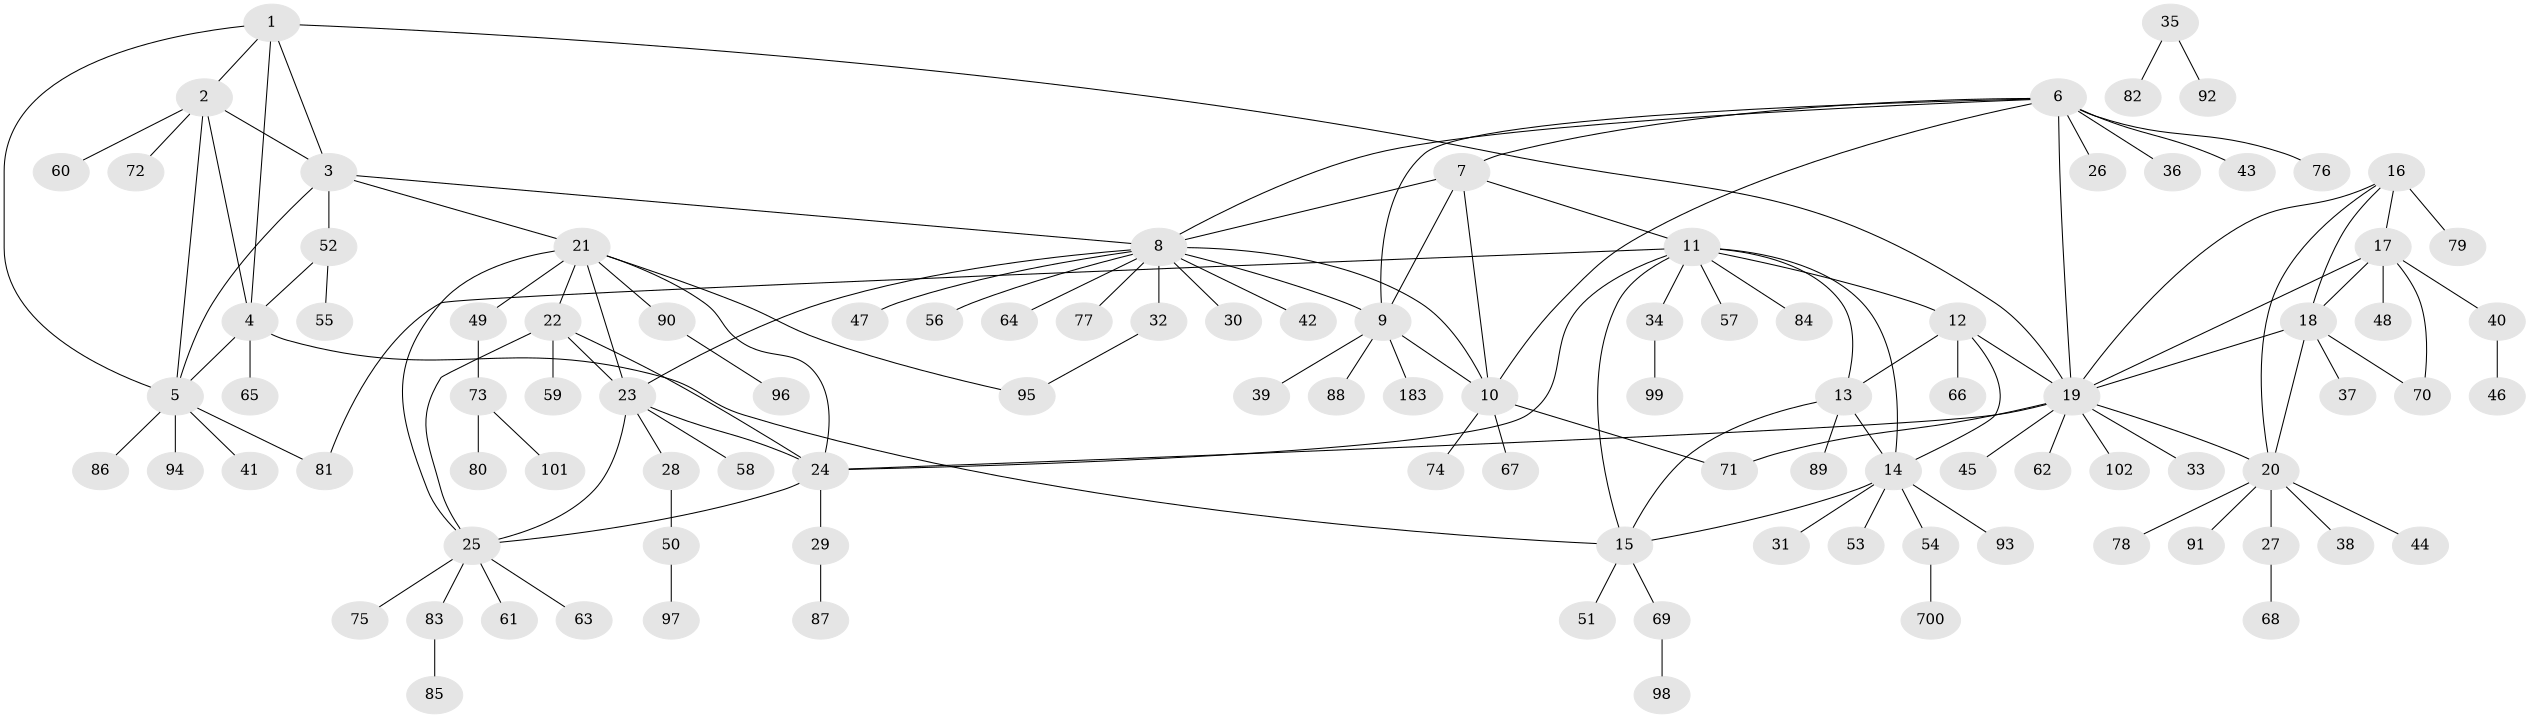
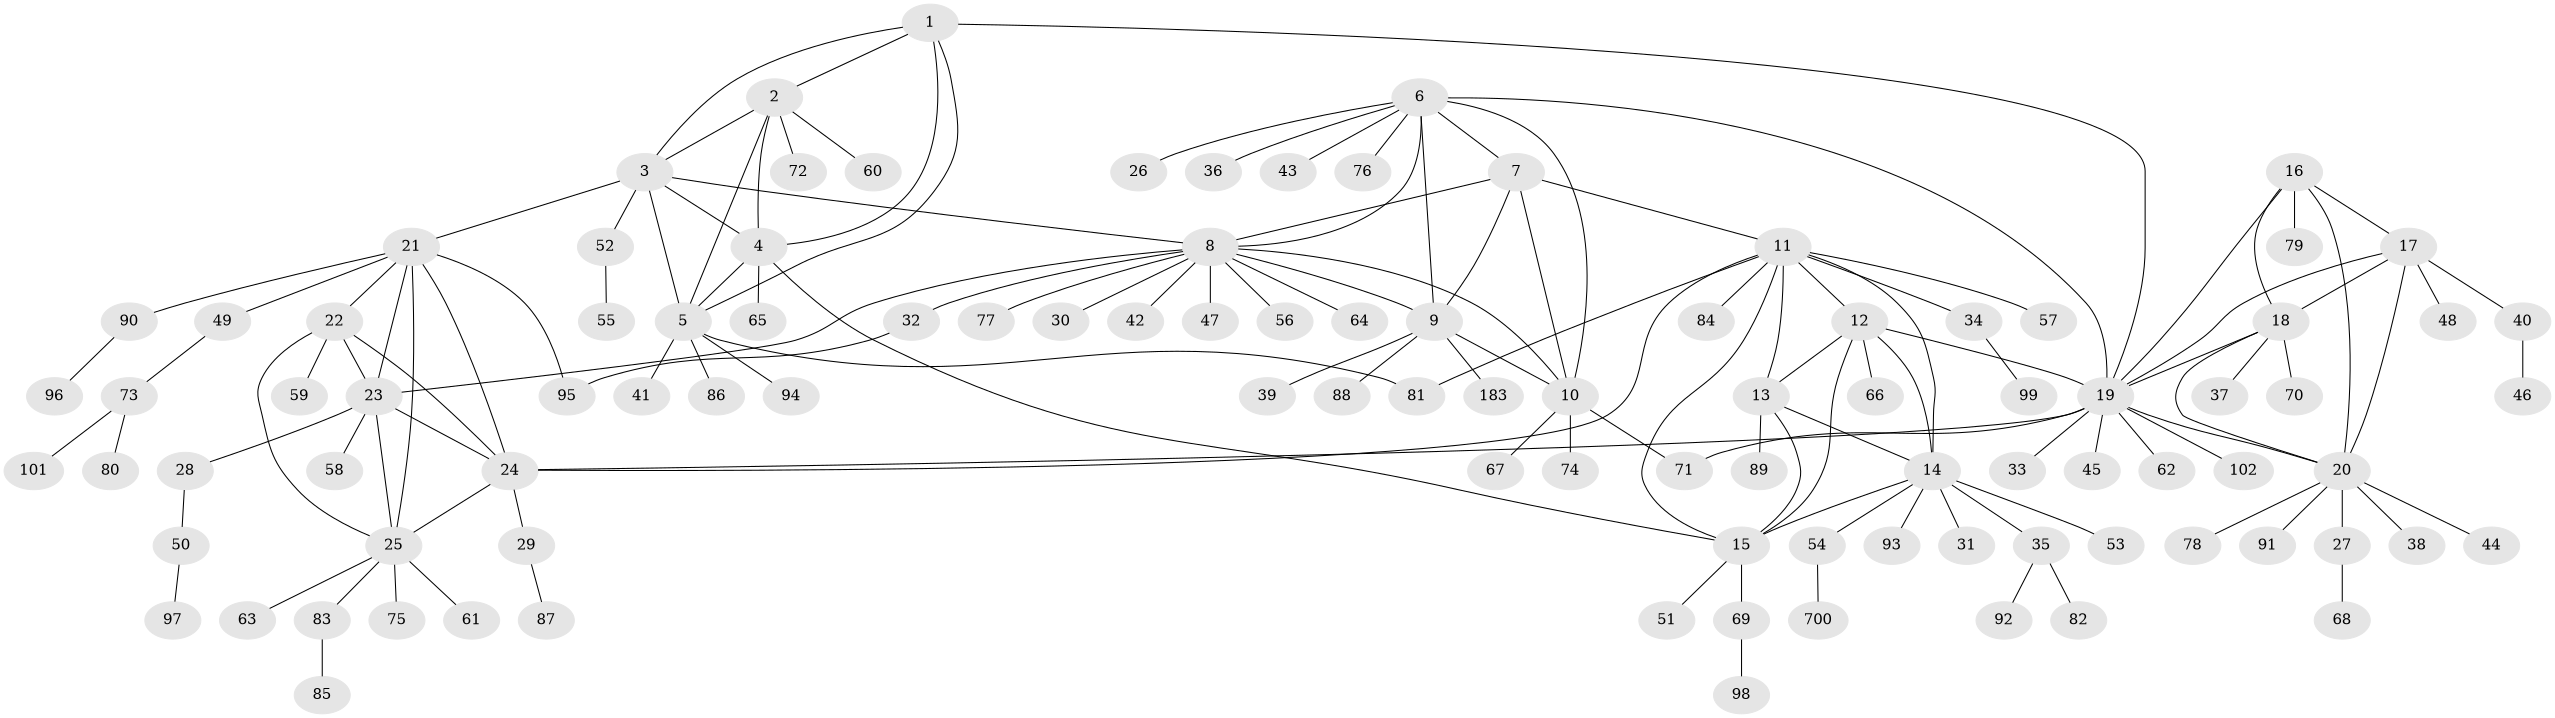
edge "52" -- "4": now "3" -- "4"
edge "17" -- "70": now "17" -- "20"
edge "12" -- "15": added
edge "14" -- "35": added
